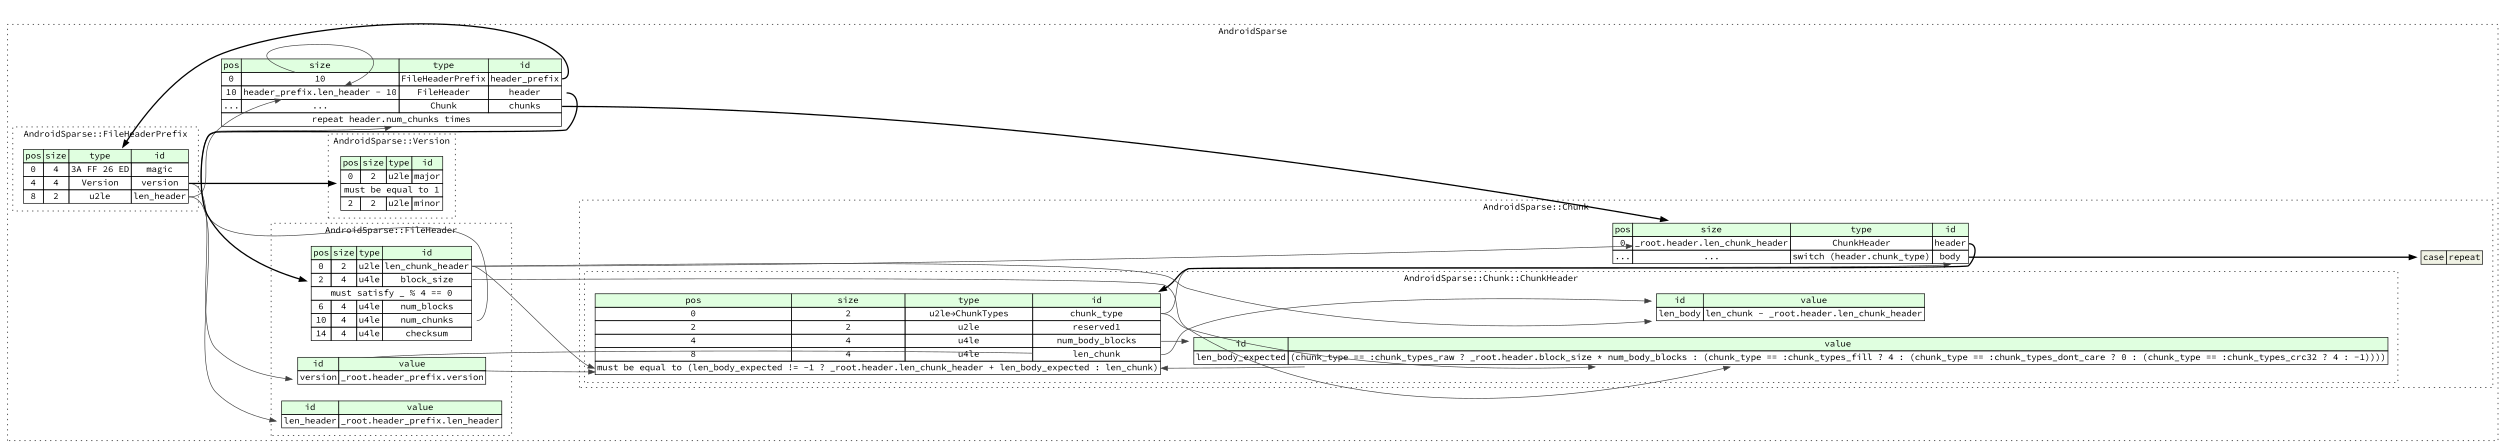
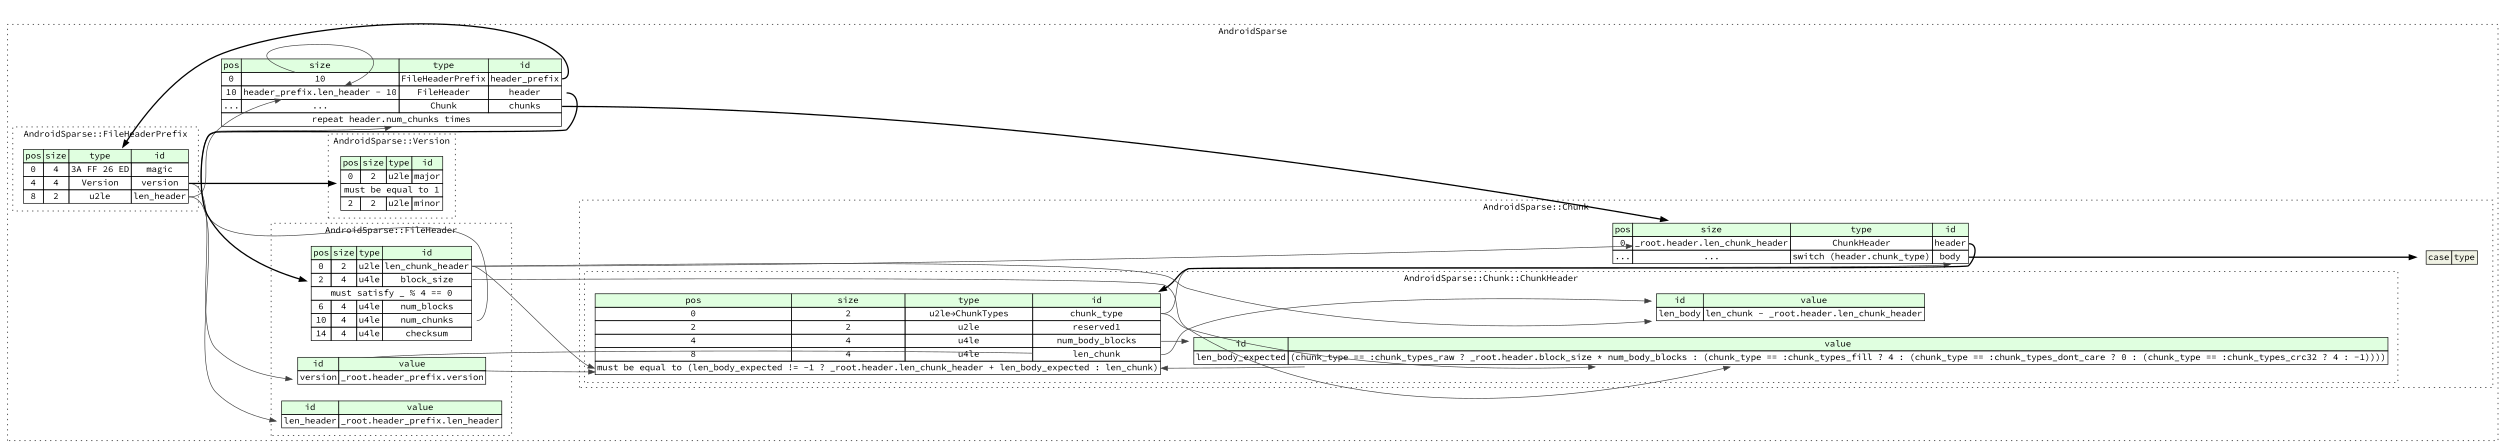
node "case": text "repeat" -> "type"
